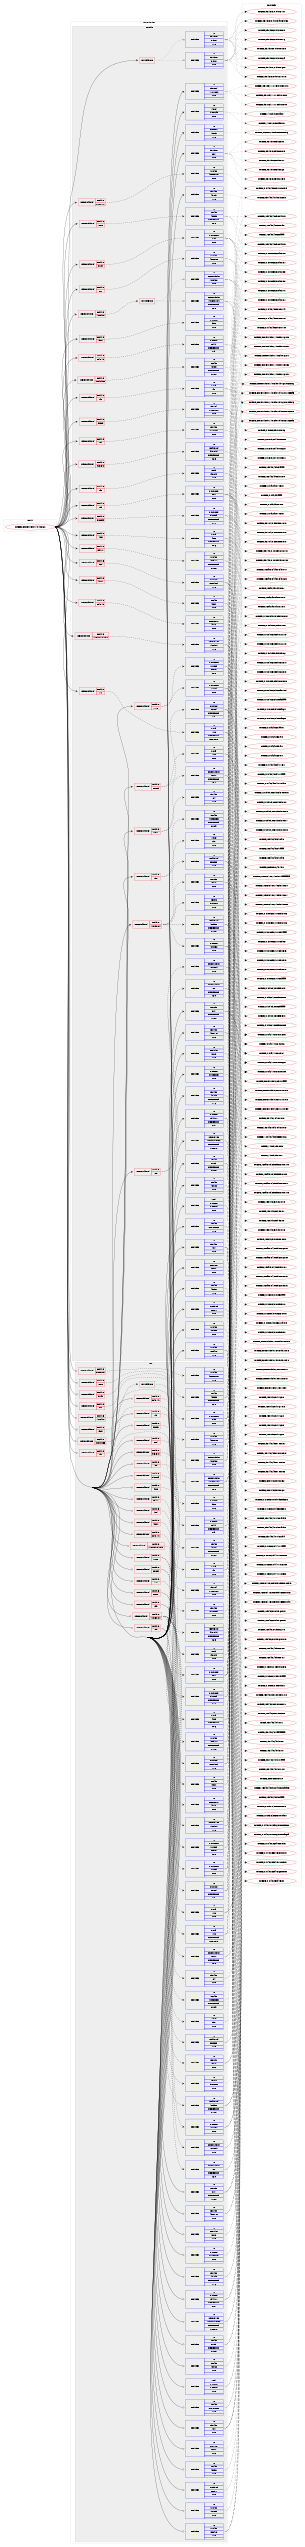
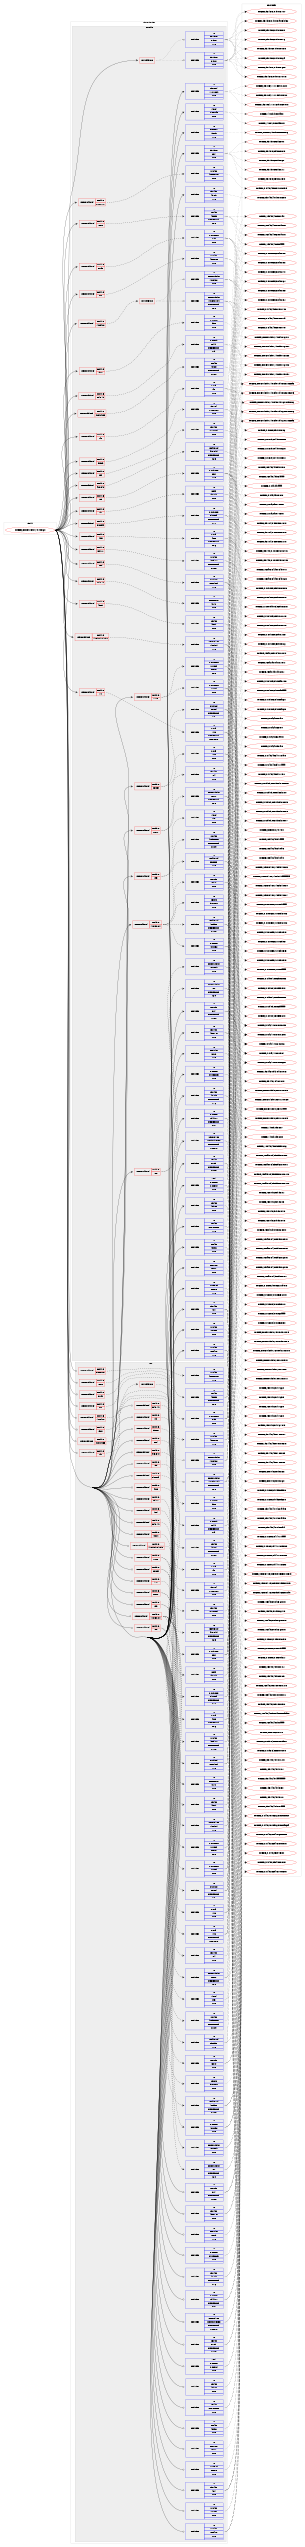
node "portage://net-fs/nfs-utils-2.4.2-r1": label "portage://net-fs/nfs-utils-2.4.2-r1" -> "portage://net-fs/open-utils-2.4.2-r1"
node "portage://sys-cluster/ceph-13.2.5-r4": removed
node "portage://sys-apparmor/dmidecode-3.2": label "portage://sys-apparmor/dmidecode-3.2" -> "portage://sys-apps/dmidecode-3.2"
node "parted://dev-libs/libnl-1.1.4": label "parted://dev-libs/libnl-1.1.4" -> "portage://dev-libs/libnl-1.1.4"
